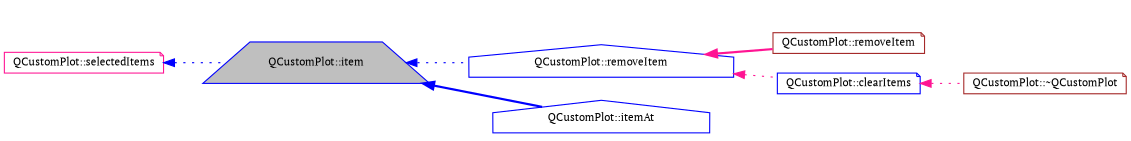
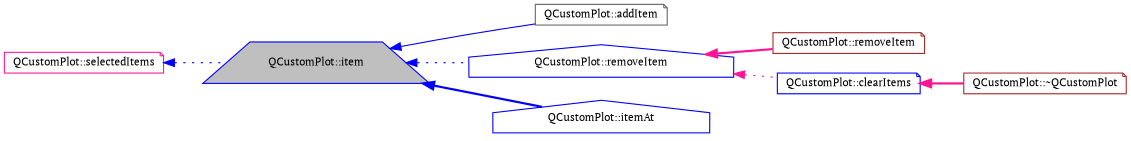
node "QCustomPlot::addItem": added
edge "QCustomPlot::~QCustomPlot" -> "QCustomPlot::clearItems": style dotted -> bold
